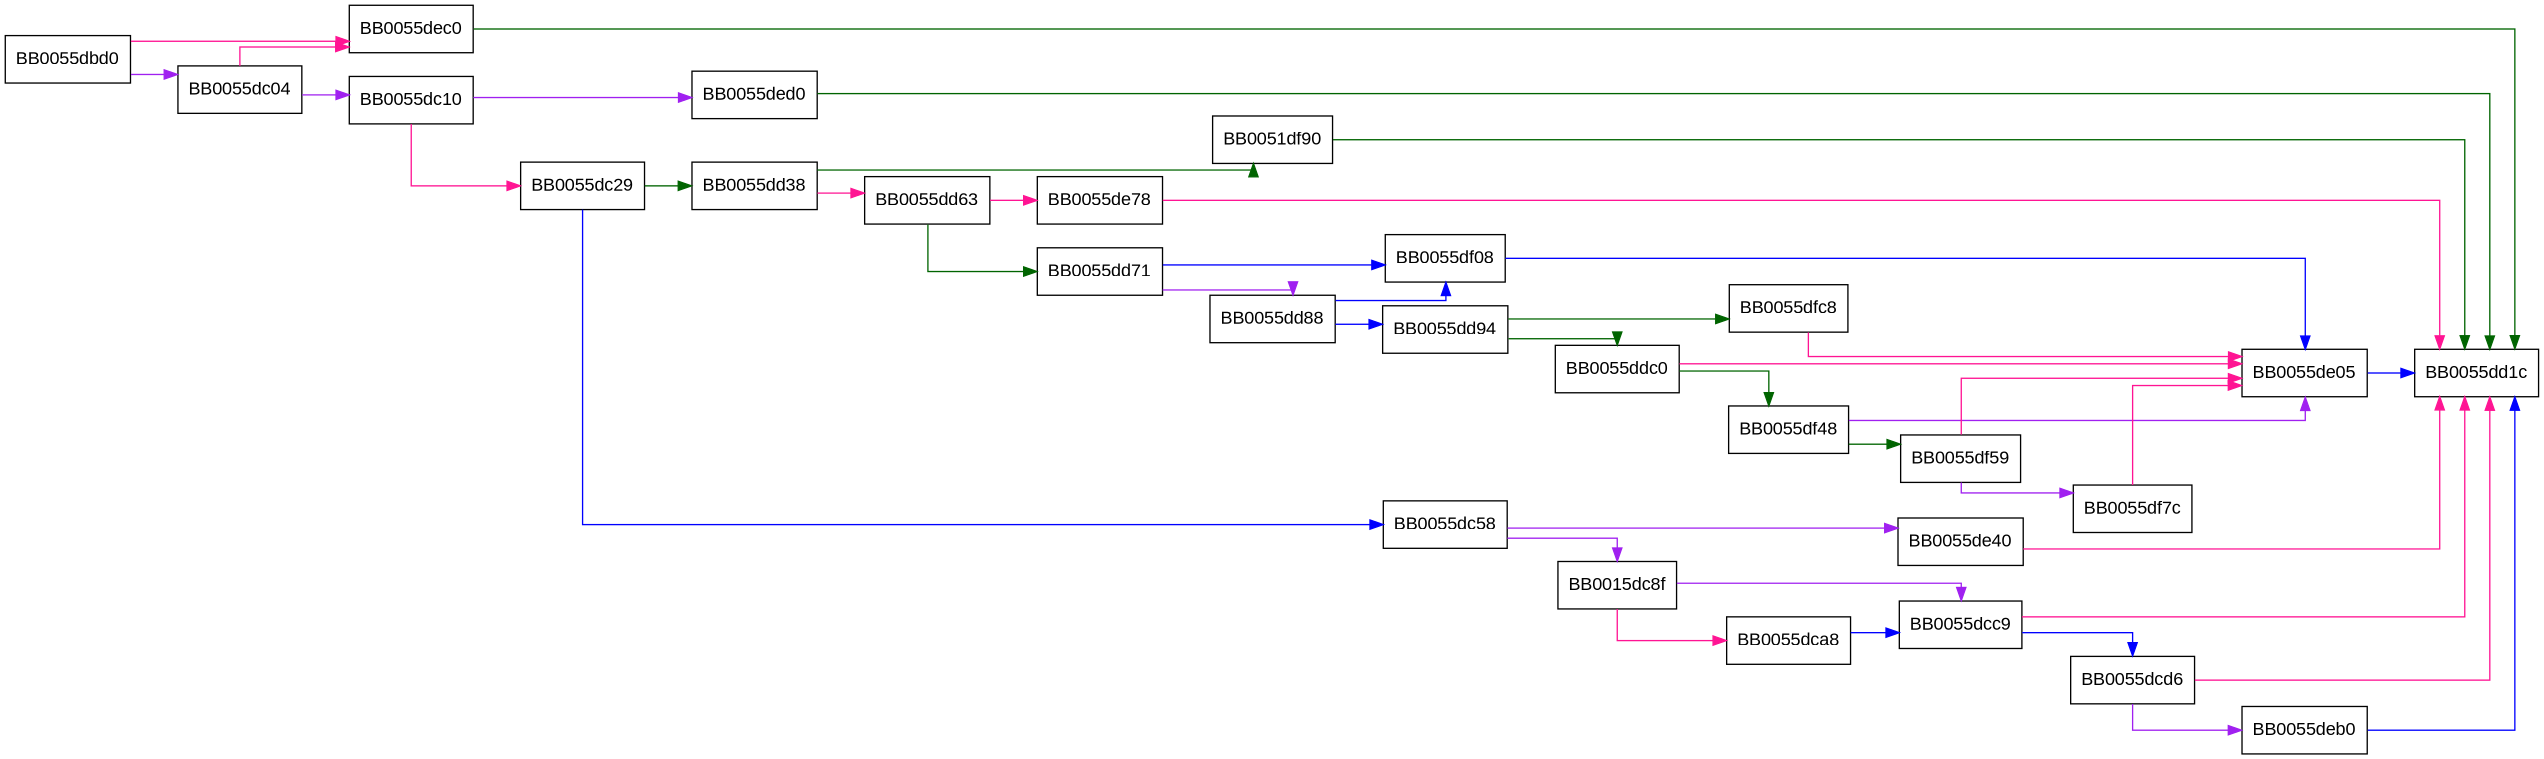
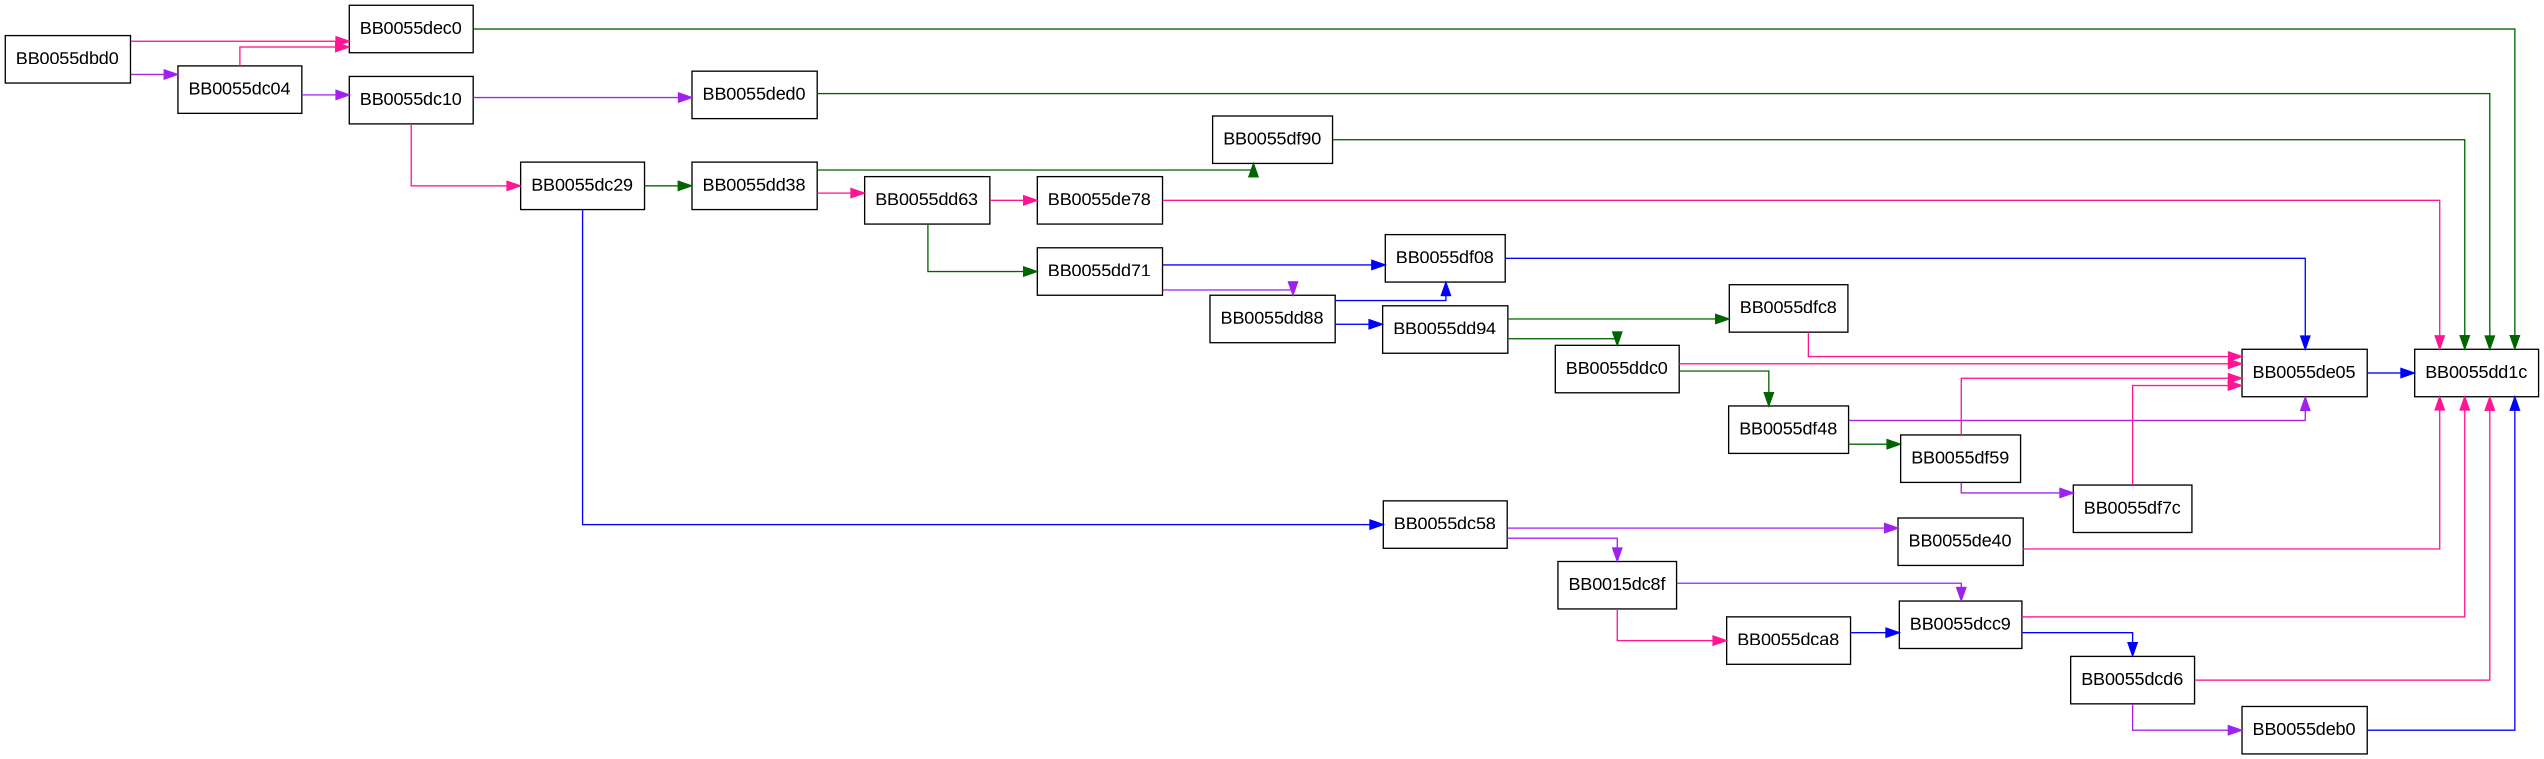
node "BB0051df90": label "BB0051df90" -> "BB0055df90"
